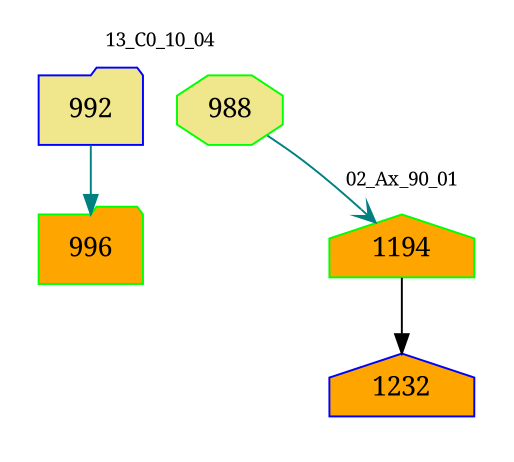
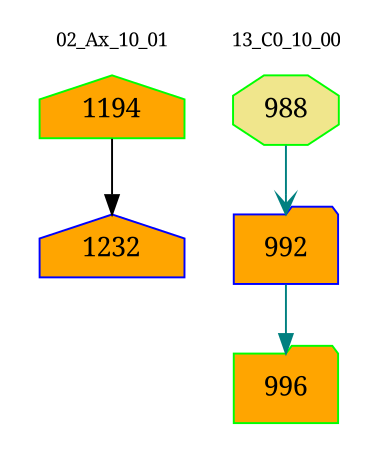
cluster "13_C0_10_04": label "13_C0_10_04" -> "13_C0_10_00"
node "992": fillcolor khaki -> orange
edge "988" -> "1194": now "988" -> "992"
cluster "02_Ax_90_01": label "02_Ax_90_01" -> "02_Ax_10_01"
